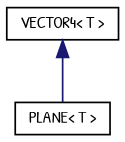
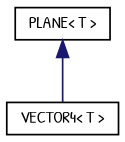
edge "PLANE< T >" -> "VECTOR4< T >": reversed
